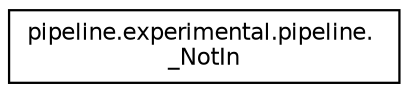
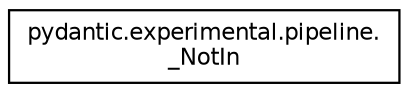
node "pipeline.experimental.pipeline. _NotIn": label "pipeline.experimental.pipeline. _NotIn" -> "pydantic.experimental.pipeline. _NotIn"
